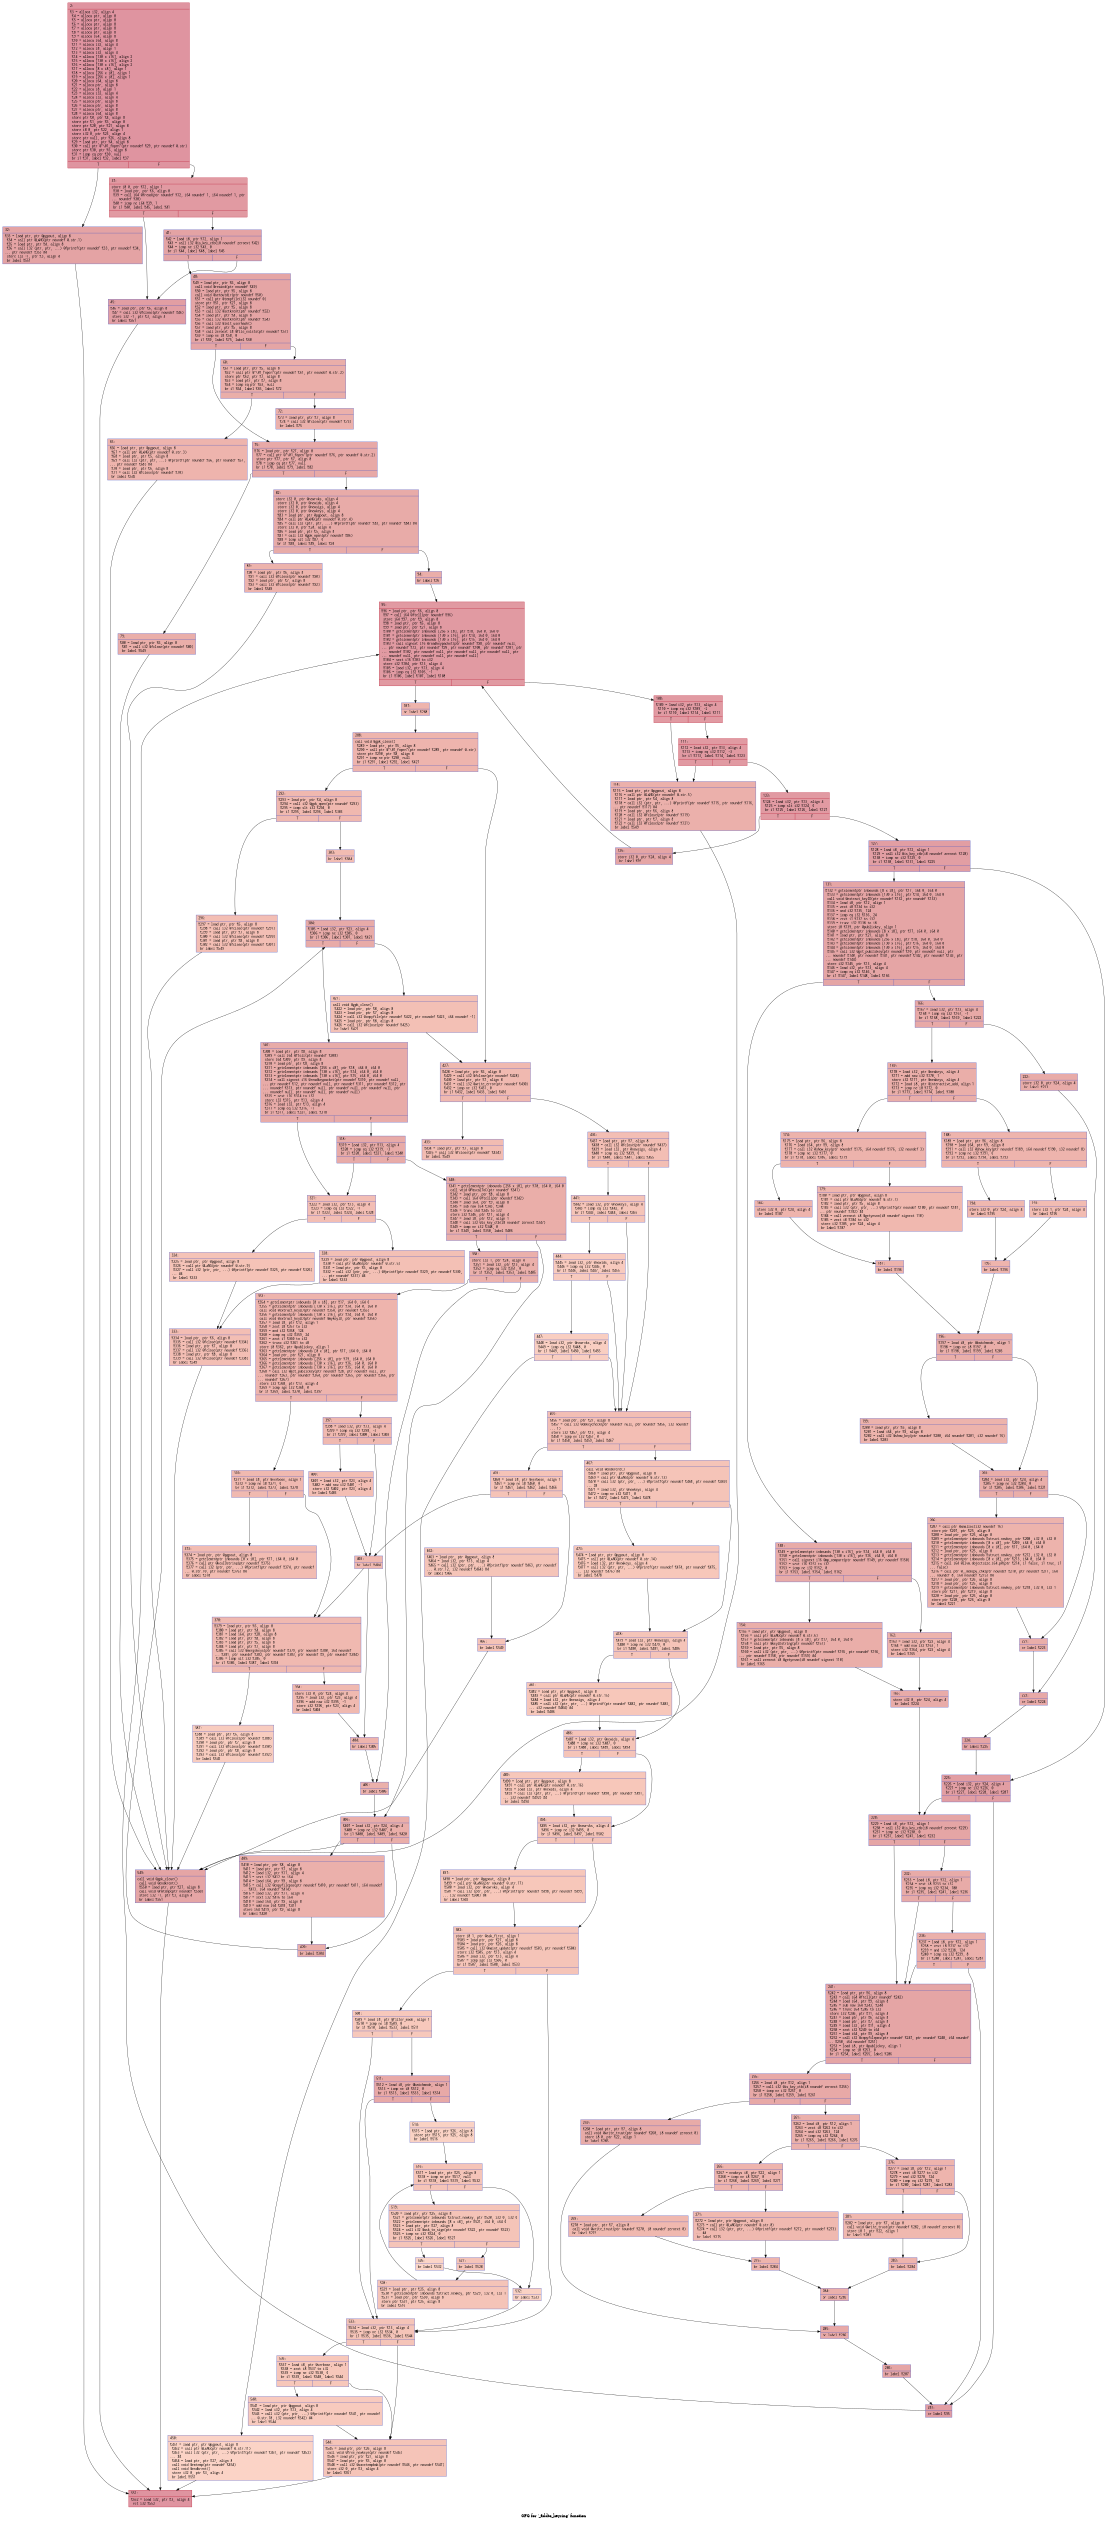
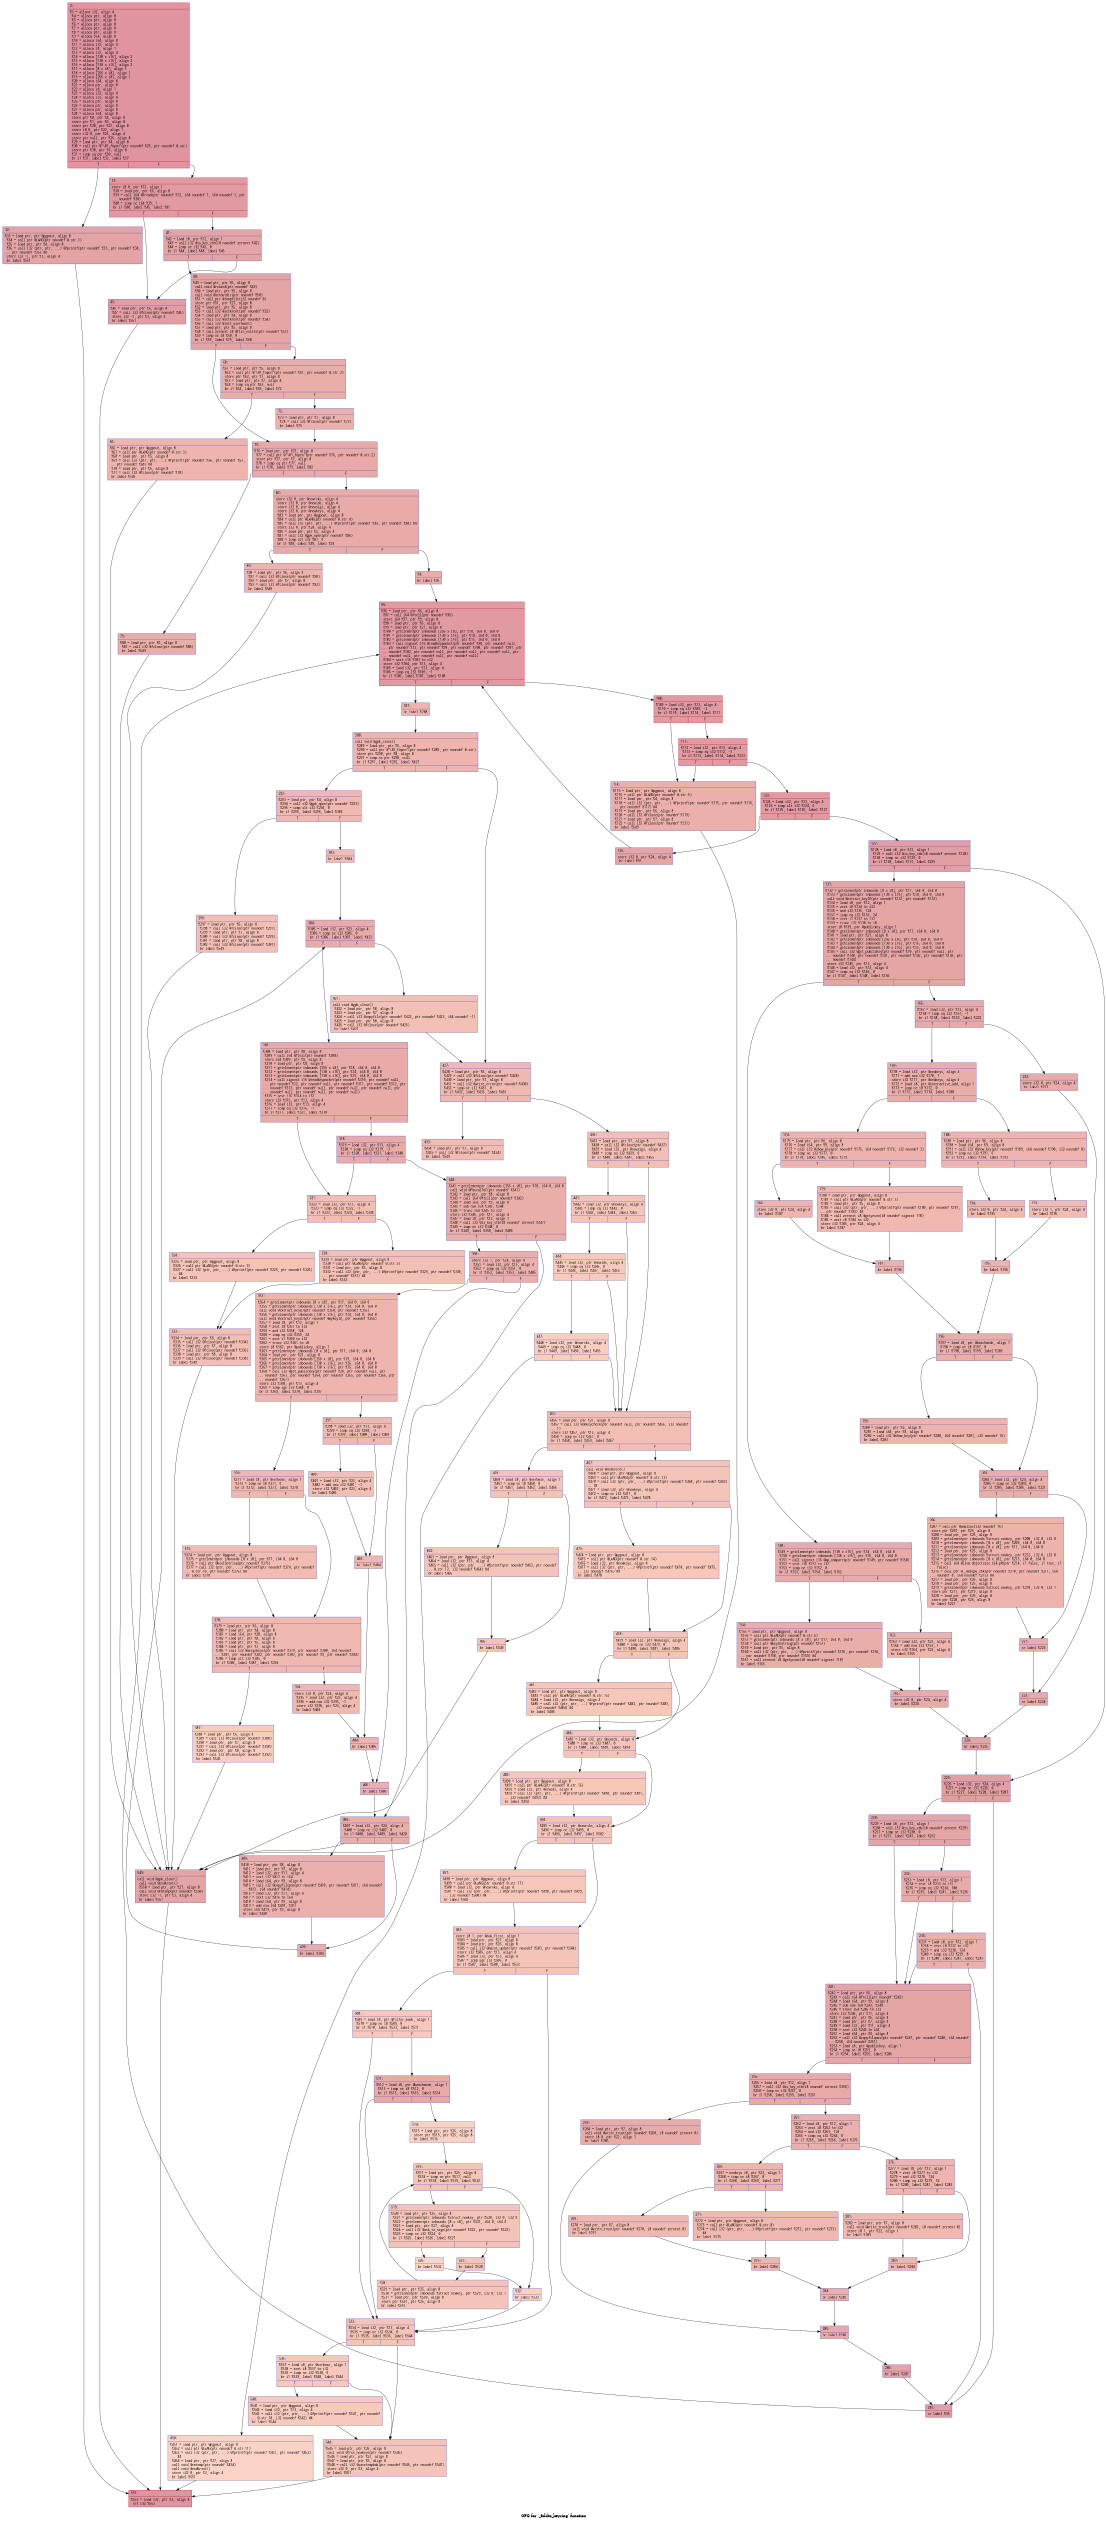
edge "459:" -> "403:": now "459:" -> "462:"
edge "403:" -> "378:": now "373:" -> "378:"
edge "165:" -> "228:": now "165:" -> "224:"
